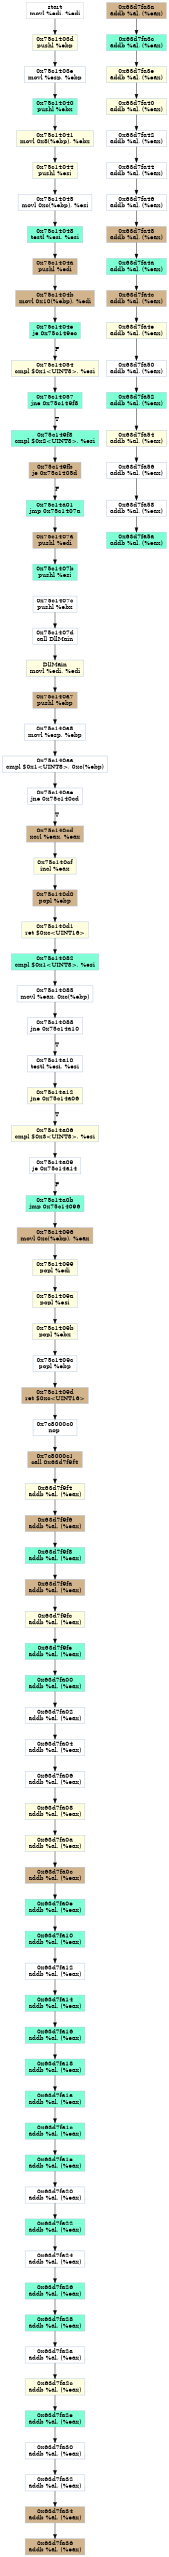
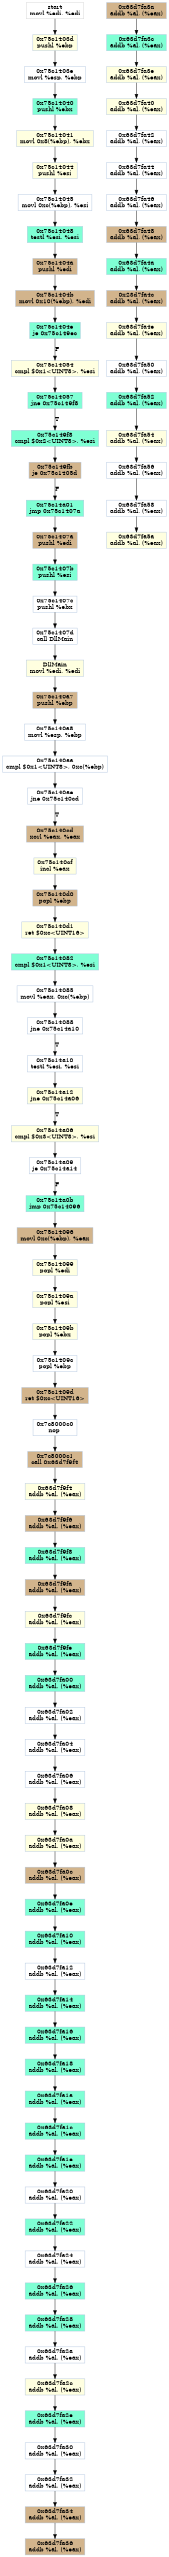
node "0x63d7fa4c addb %al, (%eax)": label "0x63d7fa4c addb %al, (%eax)" -> "0x23d7fa4c addb %al, (%eax)"
node "0x63d7fa5a addb %al, (%eax)": fillcolor aquamarine -> lightyellow
edge "0x75c1407b pushl %esi" -> "0x75c1407c pushl %ebx": added
